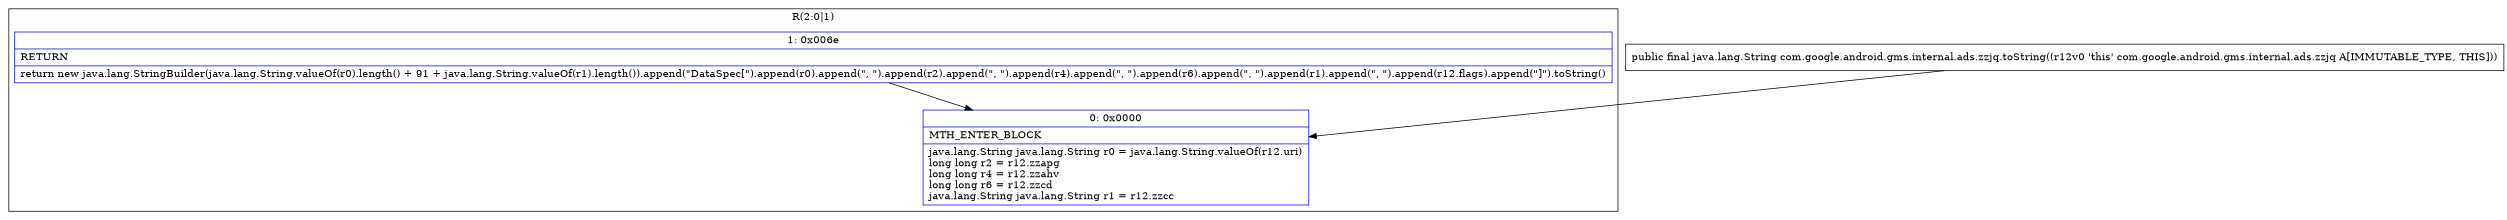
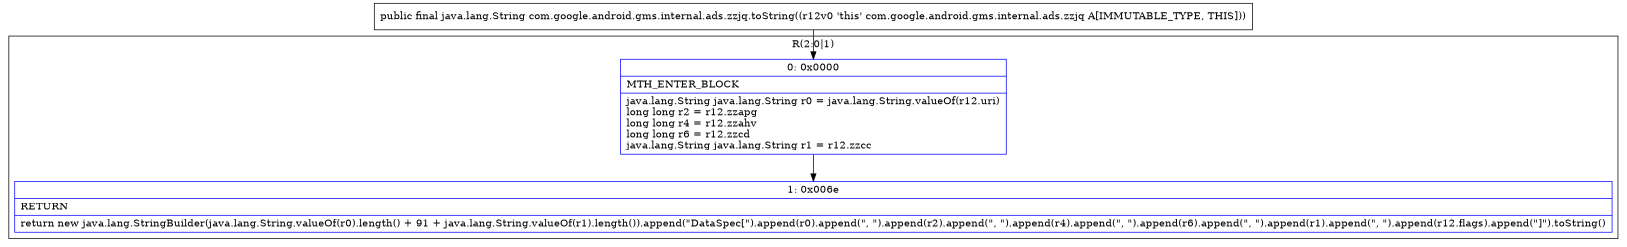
edge "1: 0x006e" -> "0: 0x0000": reversed
